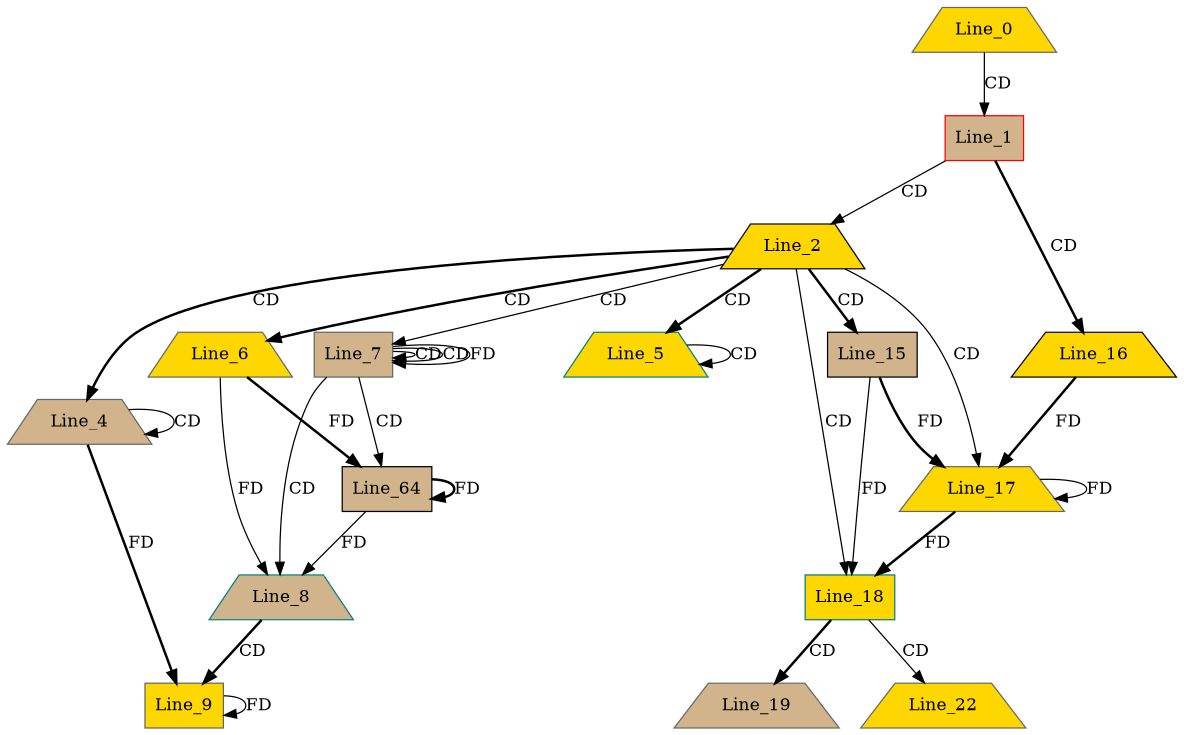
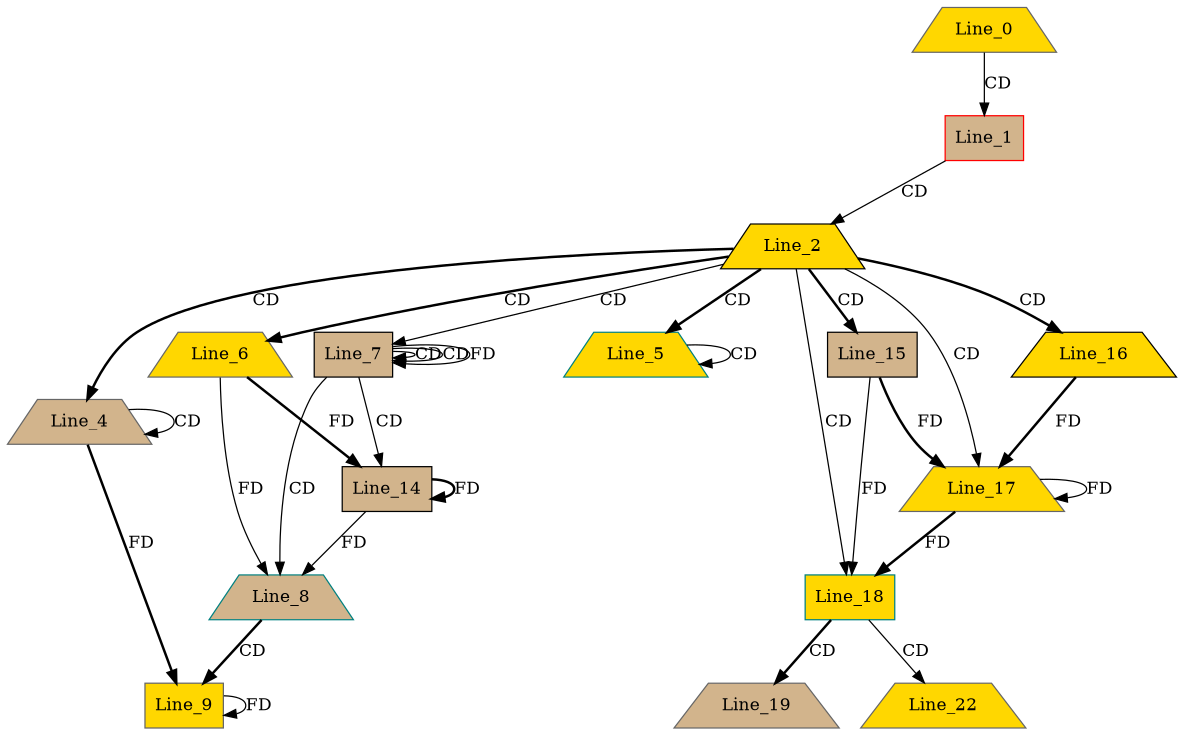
edge "Line_1" -> "Line_16": now "Line_2" -> "Line_16"
node "Line_7": color gray40 -> black
node "Line_64": label "Line_64" -> "Line_14"
